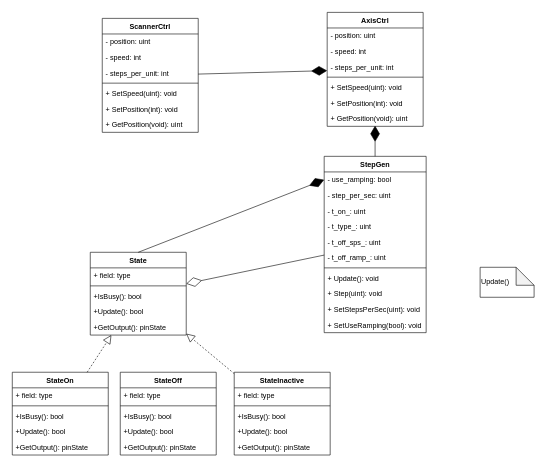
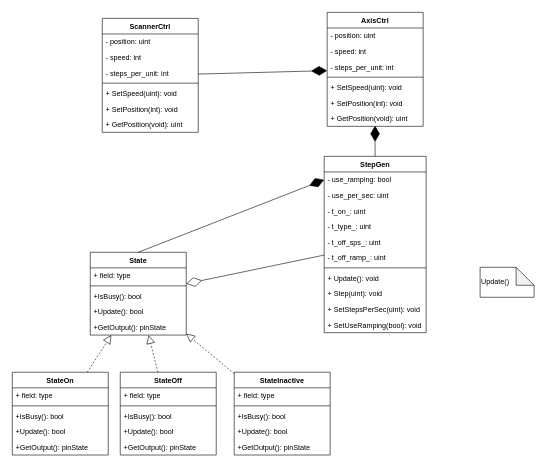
node "- step_per_sec: uint": label "- step_per_sec: uint" -> "- use_per_sec: uint"
edge "StateOff" -> "State": added
